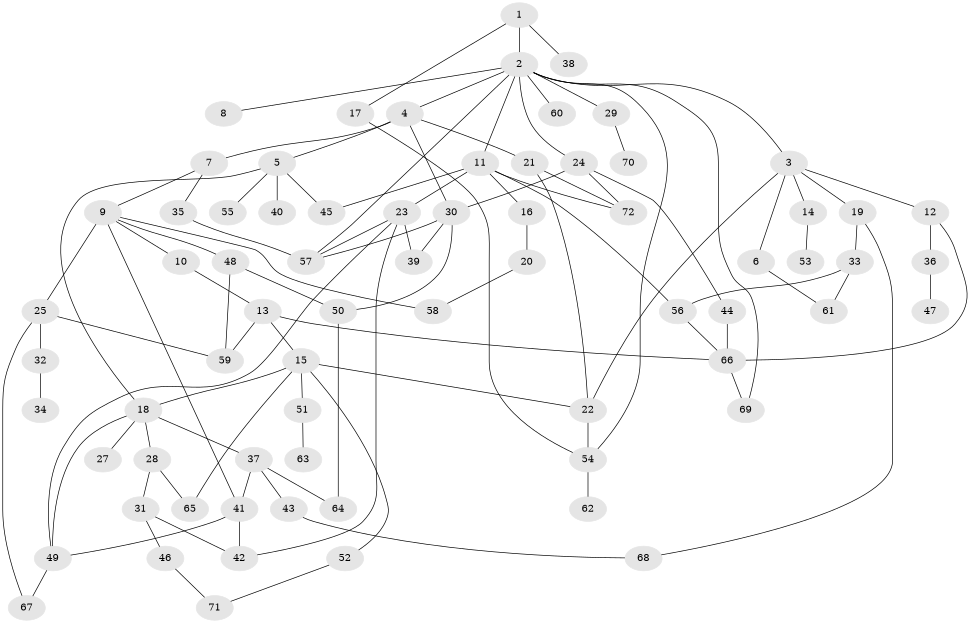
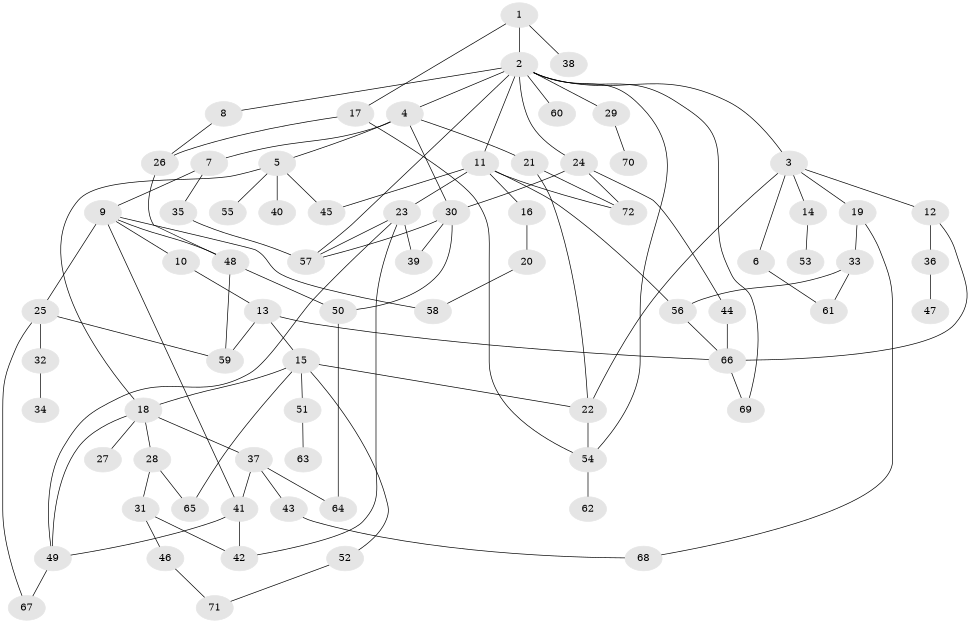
node "26": added
